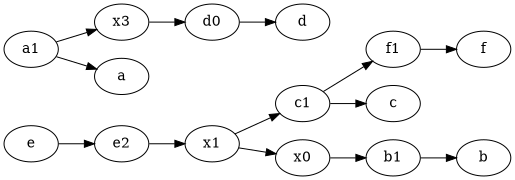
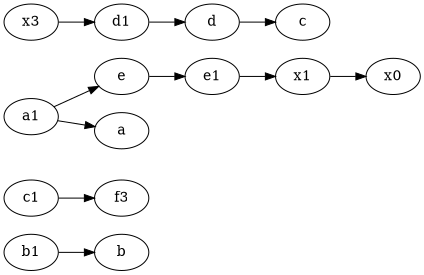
node "d0": label "d0" -> "d1"
edge "a1" -> "x3": now "a1" -> "e"
node "f1": label "f1" -> "f3"
node "f": removed
edge "c1" -> "c": now "d" -> "c"
edge "x1" -> "c1": removed
node "e2": label "e2" -> "e1"
edge "x0" -> "b1": removed
